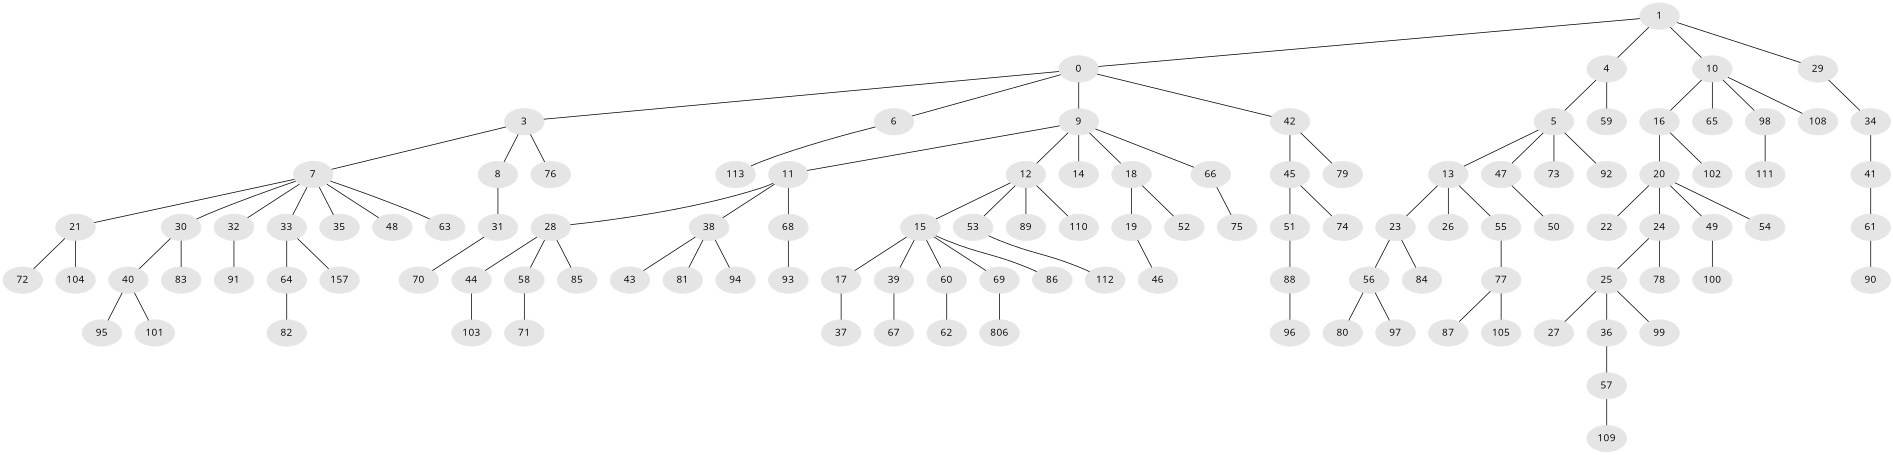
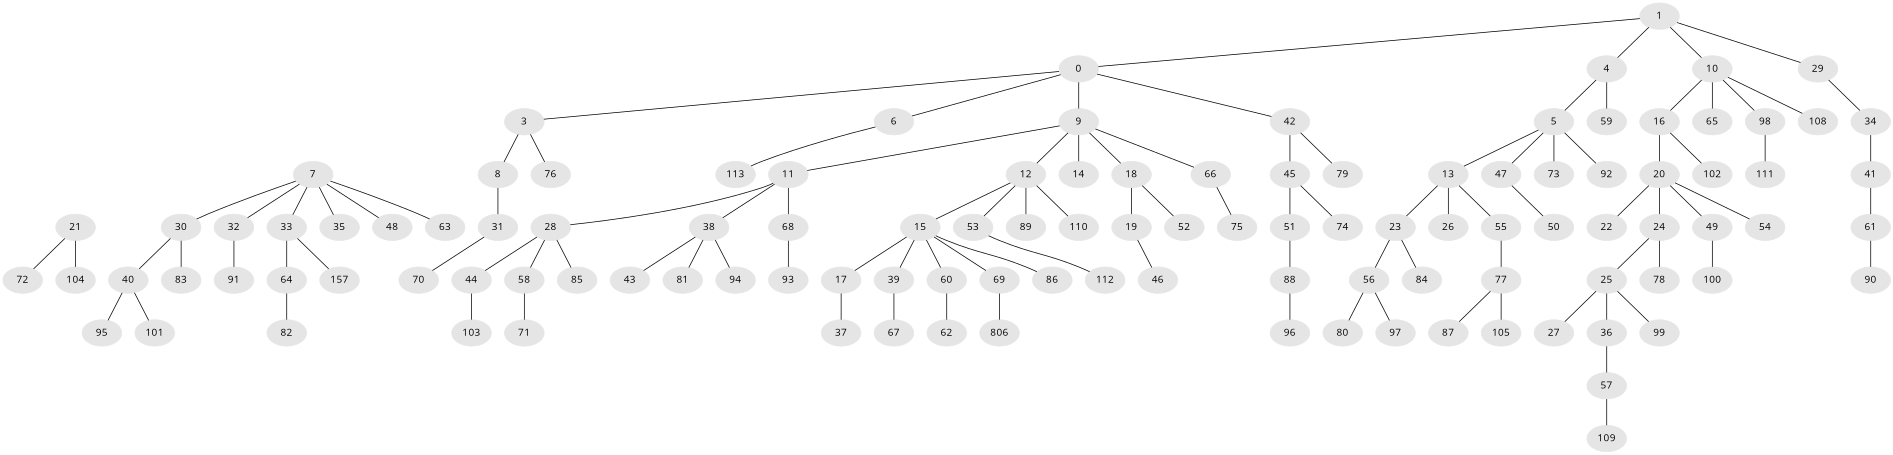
edge "3" -- "7": removed
edge "7" -- "21": removed
